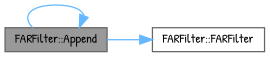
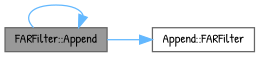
node "FARFilter::FARFilter": label "FARFilter::FARFilter" -> "Append::FARFilter"
